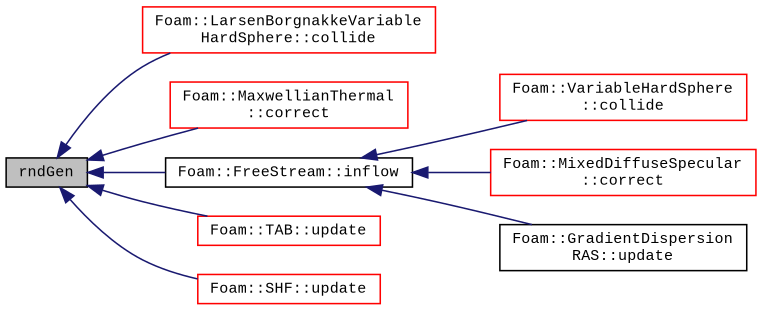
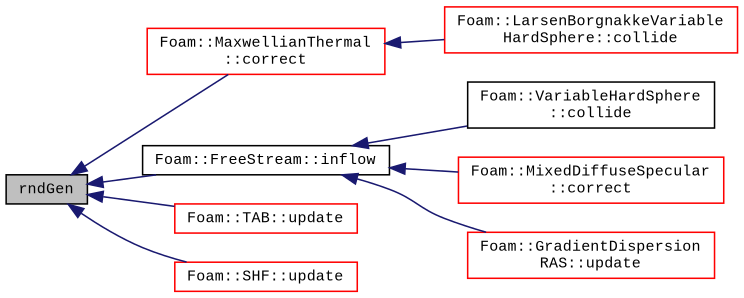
edge "Foam::LarsenBorgnakkeVariable HardSphere::collide" -> "rndGen": now "Foam::LarsenBorgnakkeVariable HardSphere::collide" -> "Foam::MaxwellianThermal ::correct"
node "Foam::VariableHardSphere ::collide": color red -> black
node "Foam::GradientDispersion RAS::update": color black -> red
